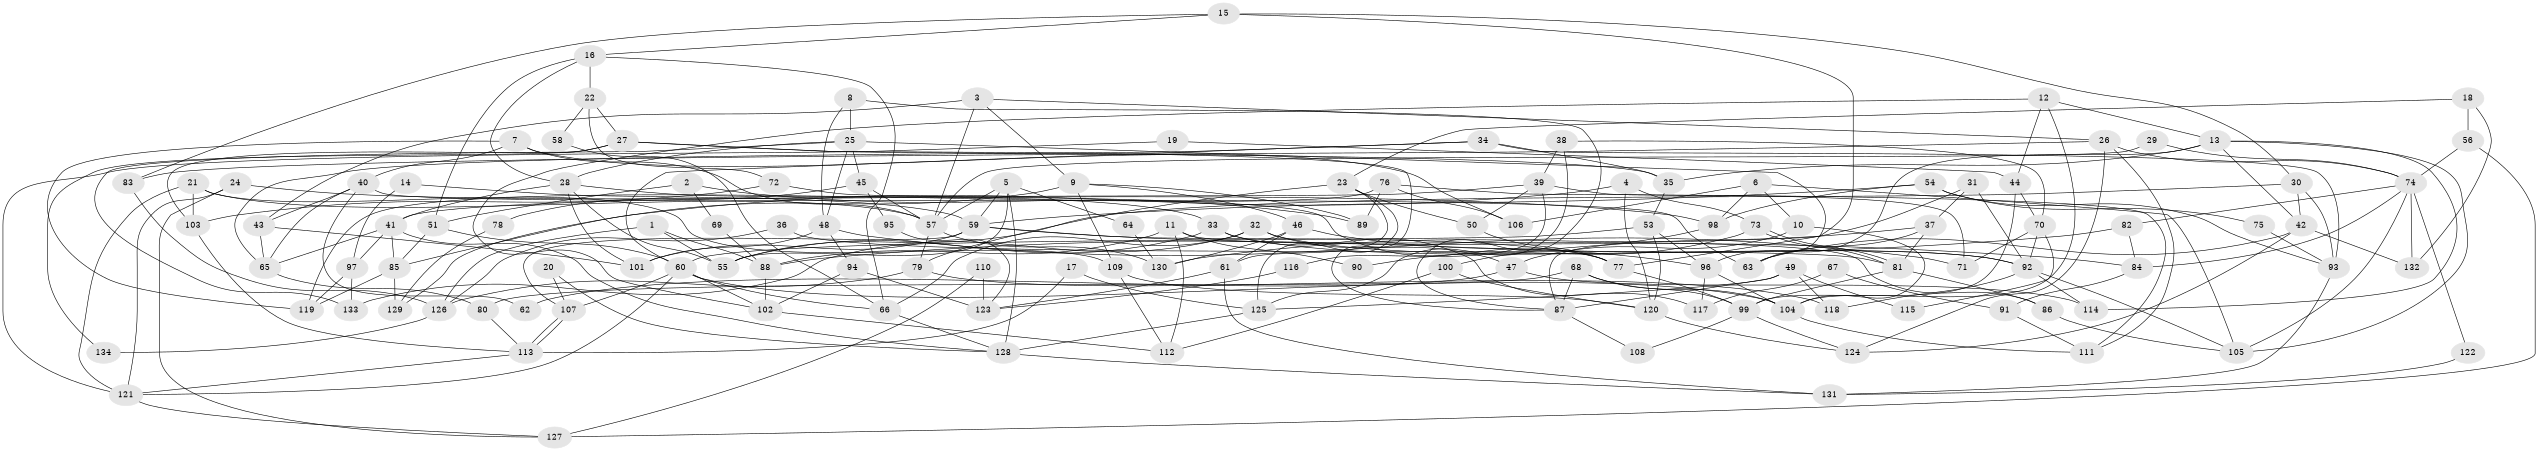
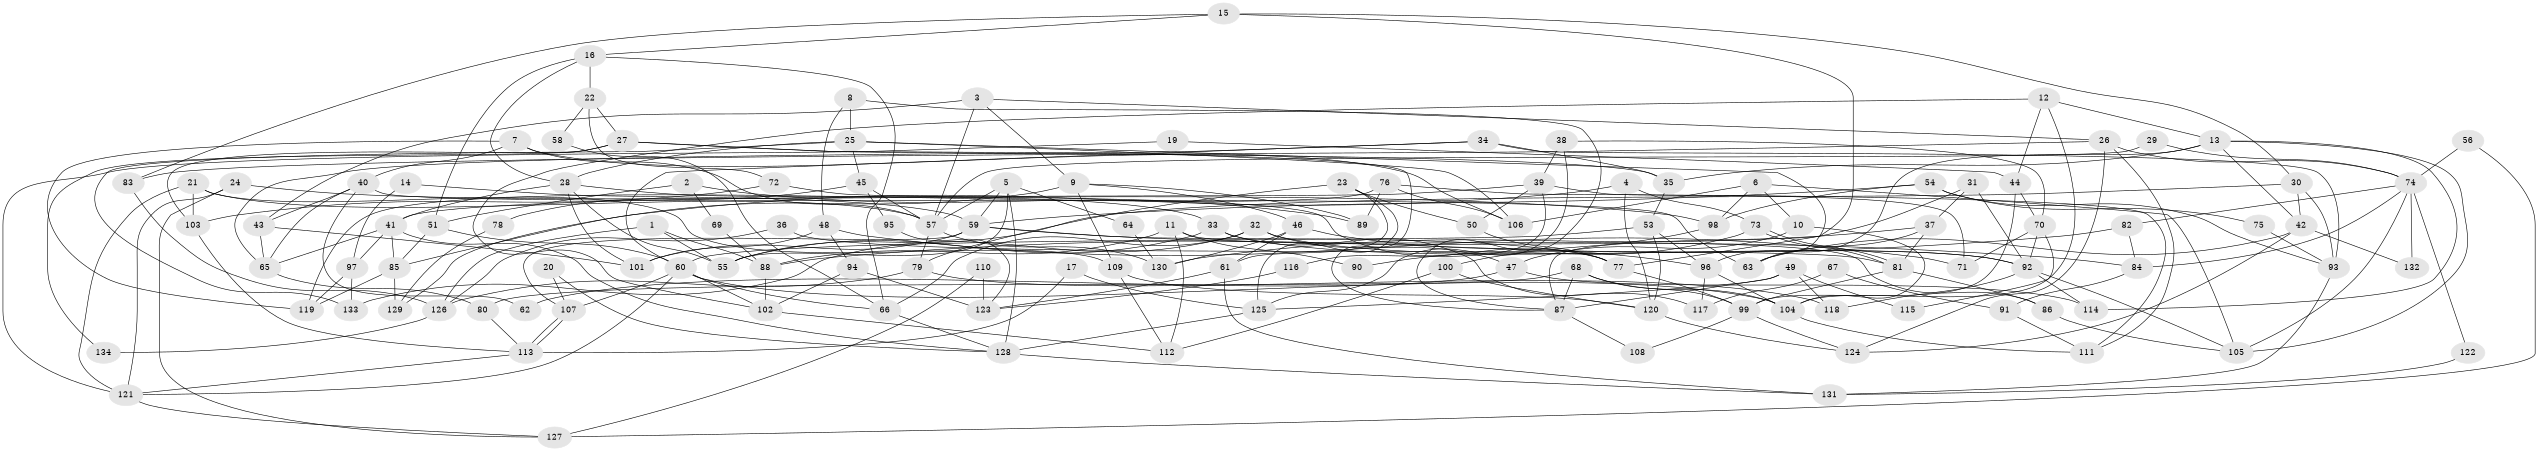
node "18": removed
edge "25" -- "48": now "25" -- "106"
